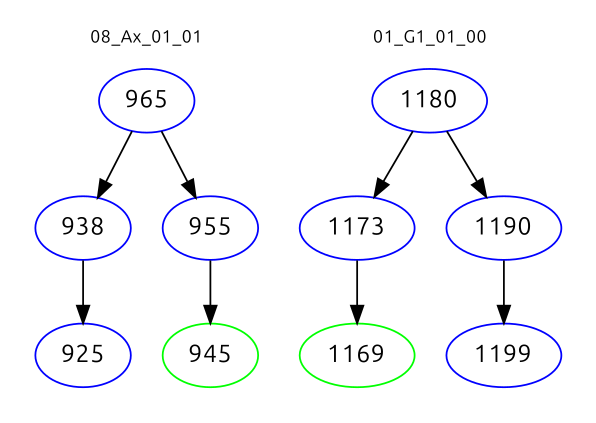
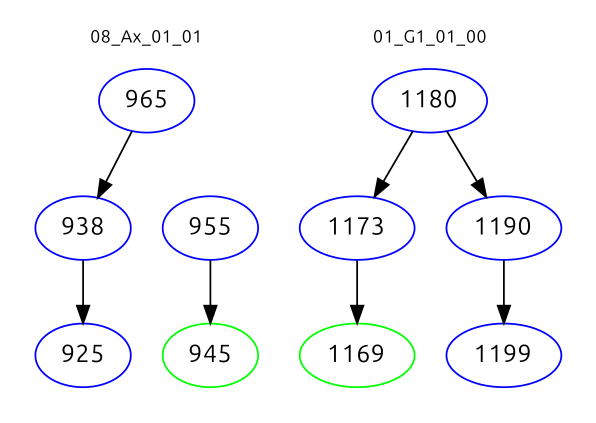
edge "965" -> "955": removed
